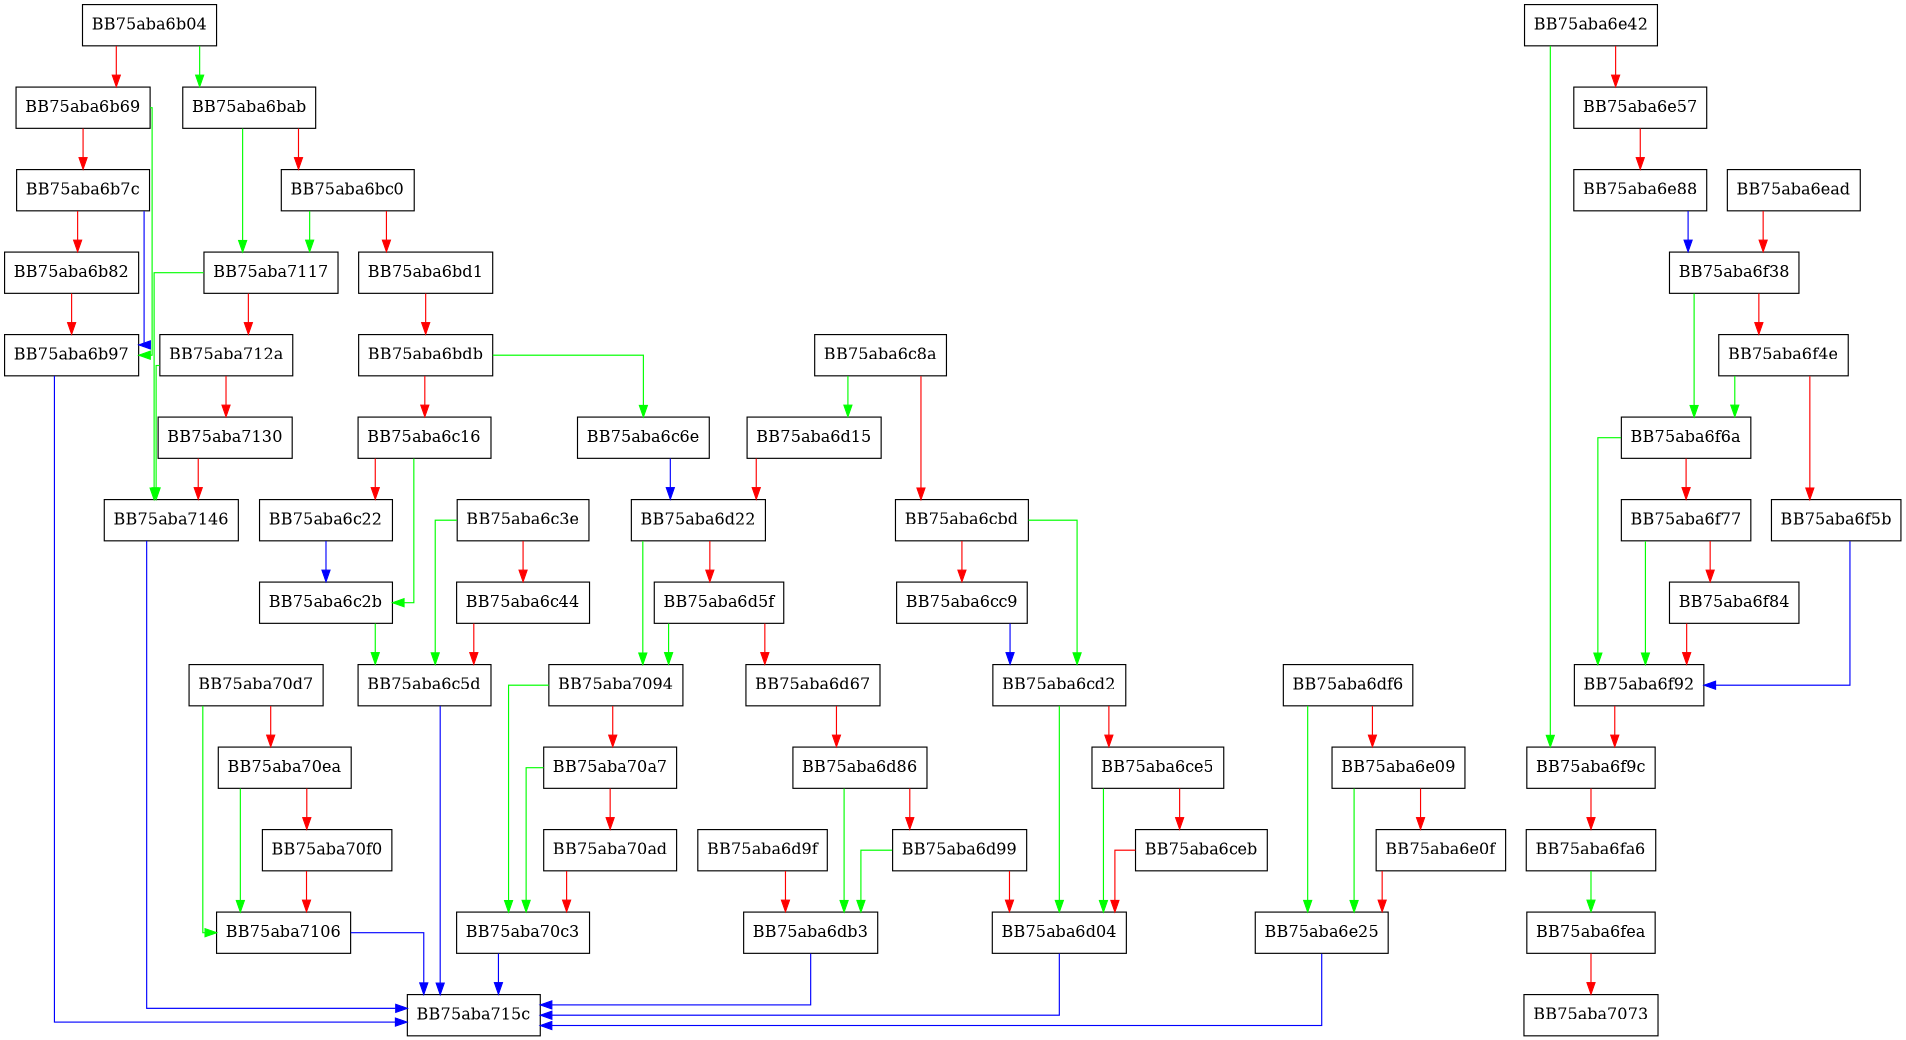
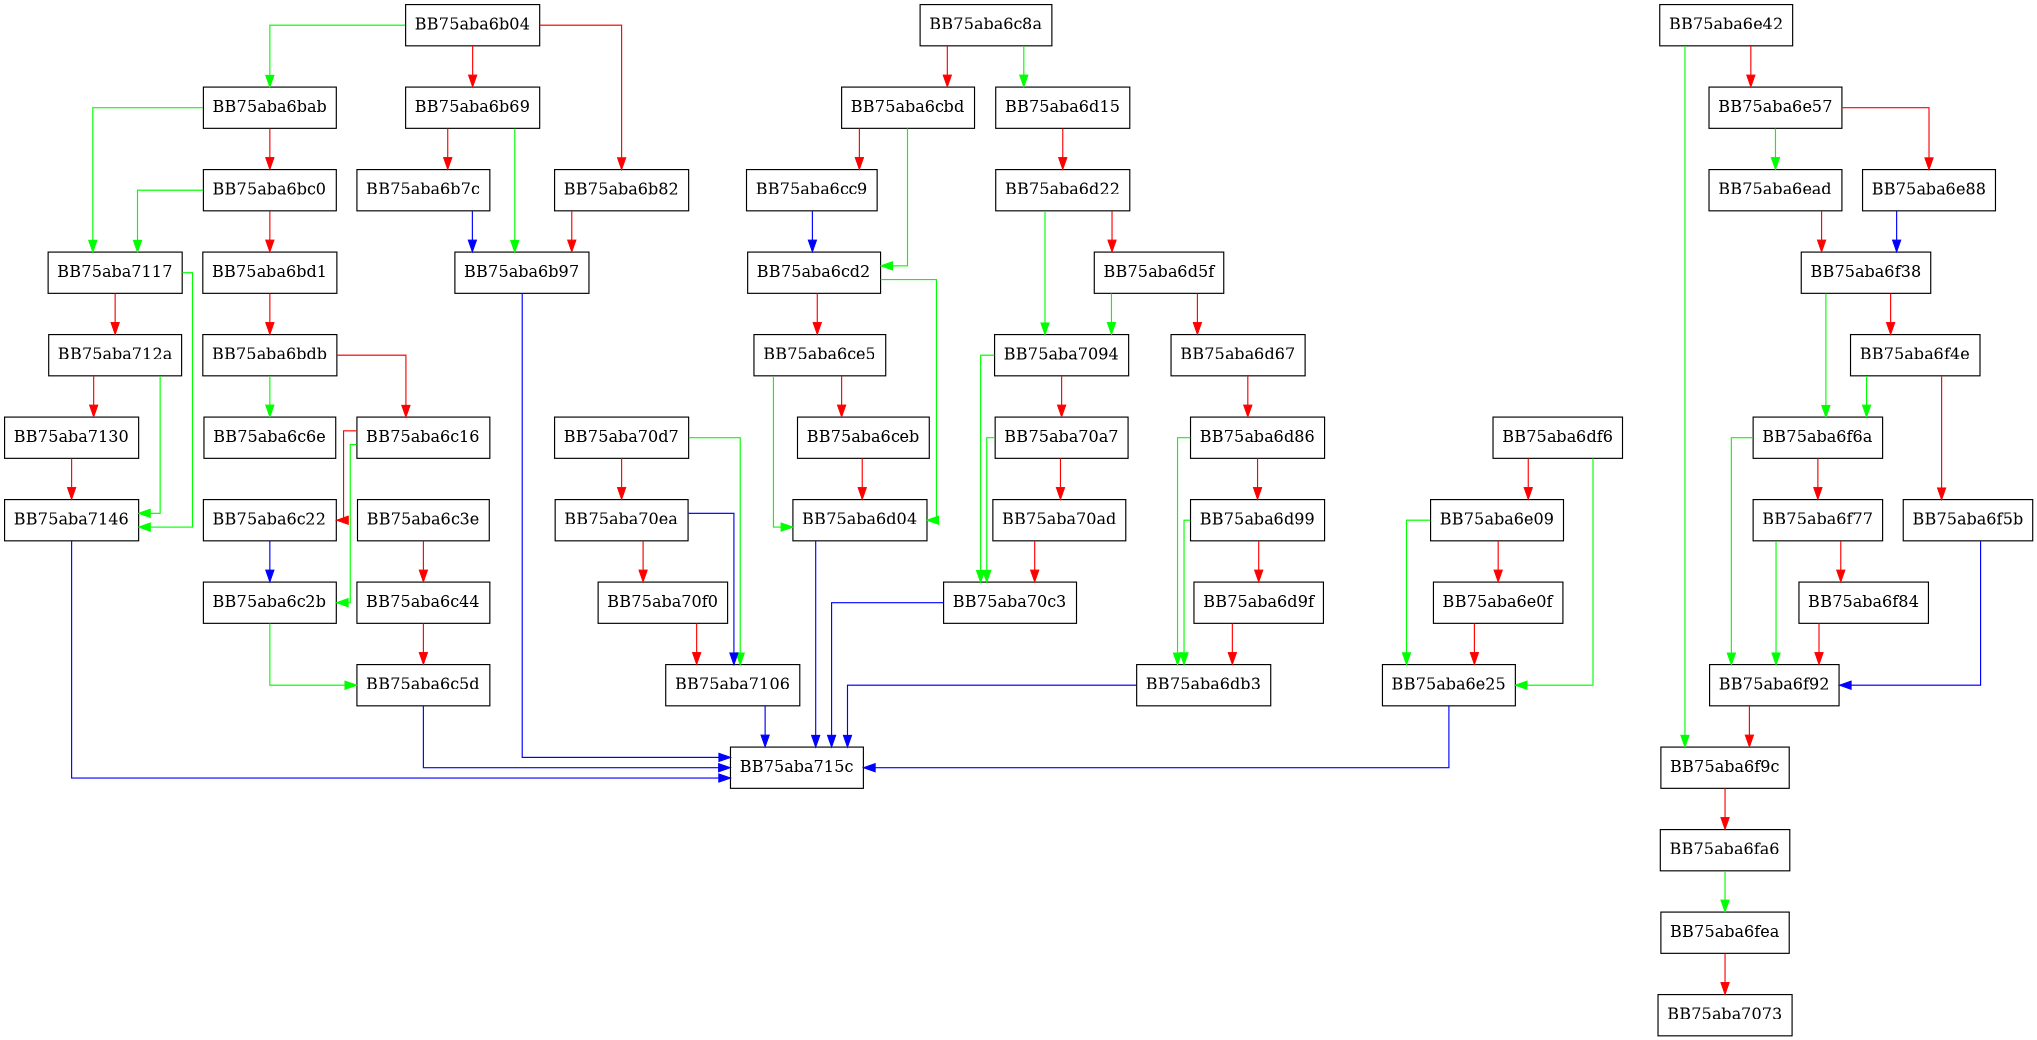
edge "BB75aba6e57" -> "BB75aba6ead": added
edge "BB75aba6b7c" -> "BB75aba6b82": now "BB75aba6b04" -> "BB75aba6b82"
edge "BB75aba6c6e" -> "BB75aba6d22": removed
edge "BB75aba6c3e" -> "BB75aba6c5d": removed
edge "BB75aba70ea" -> "BB75aba7106": color green -> blue
edge "BB75aba6d99" -> "BB75aba6d04": now "BB75aba6d99" -> "BB75aba6d9f"
